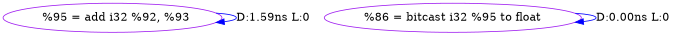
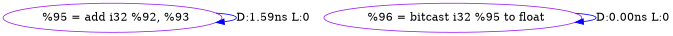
node "%86 = bitcast i32 %95 to float": label "%86 = bitcast i32 %95 to float" -> "%96 = bitcast i32 %95 to float"
